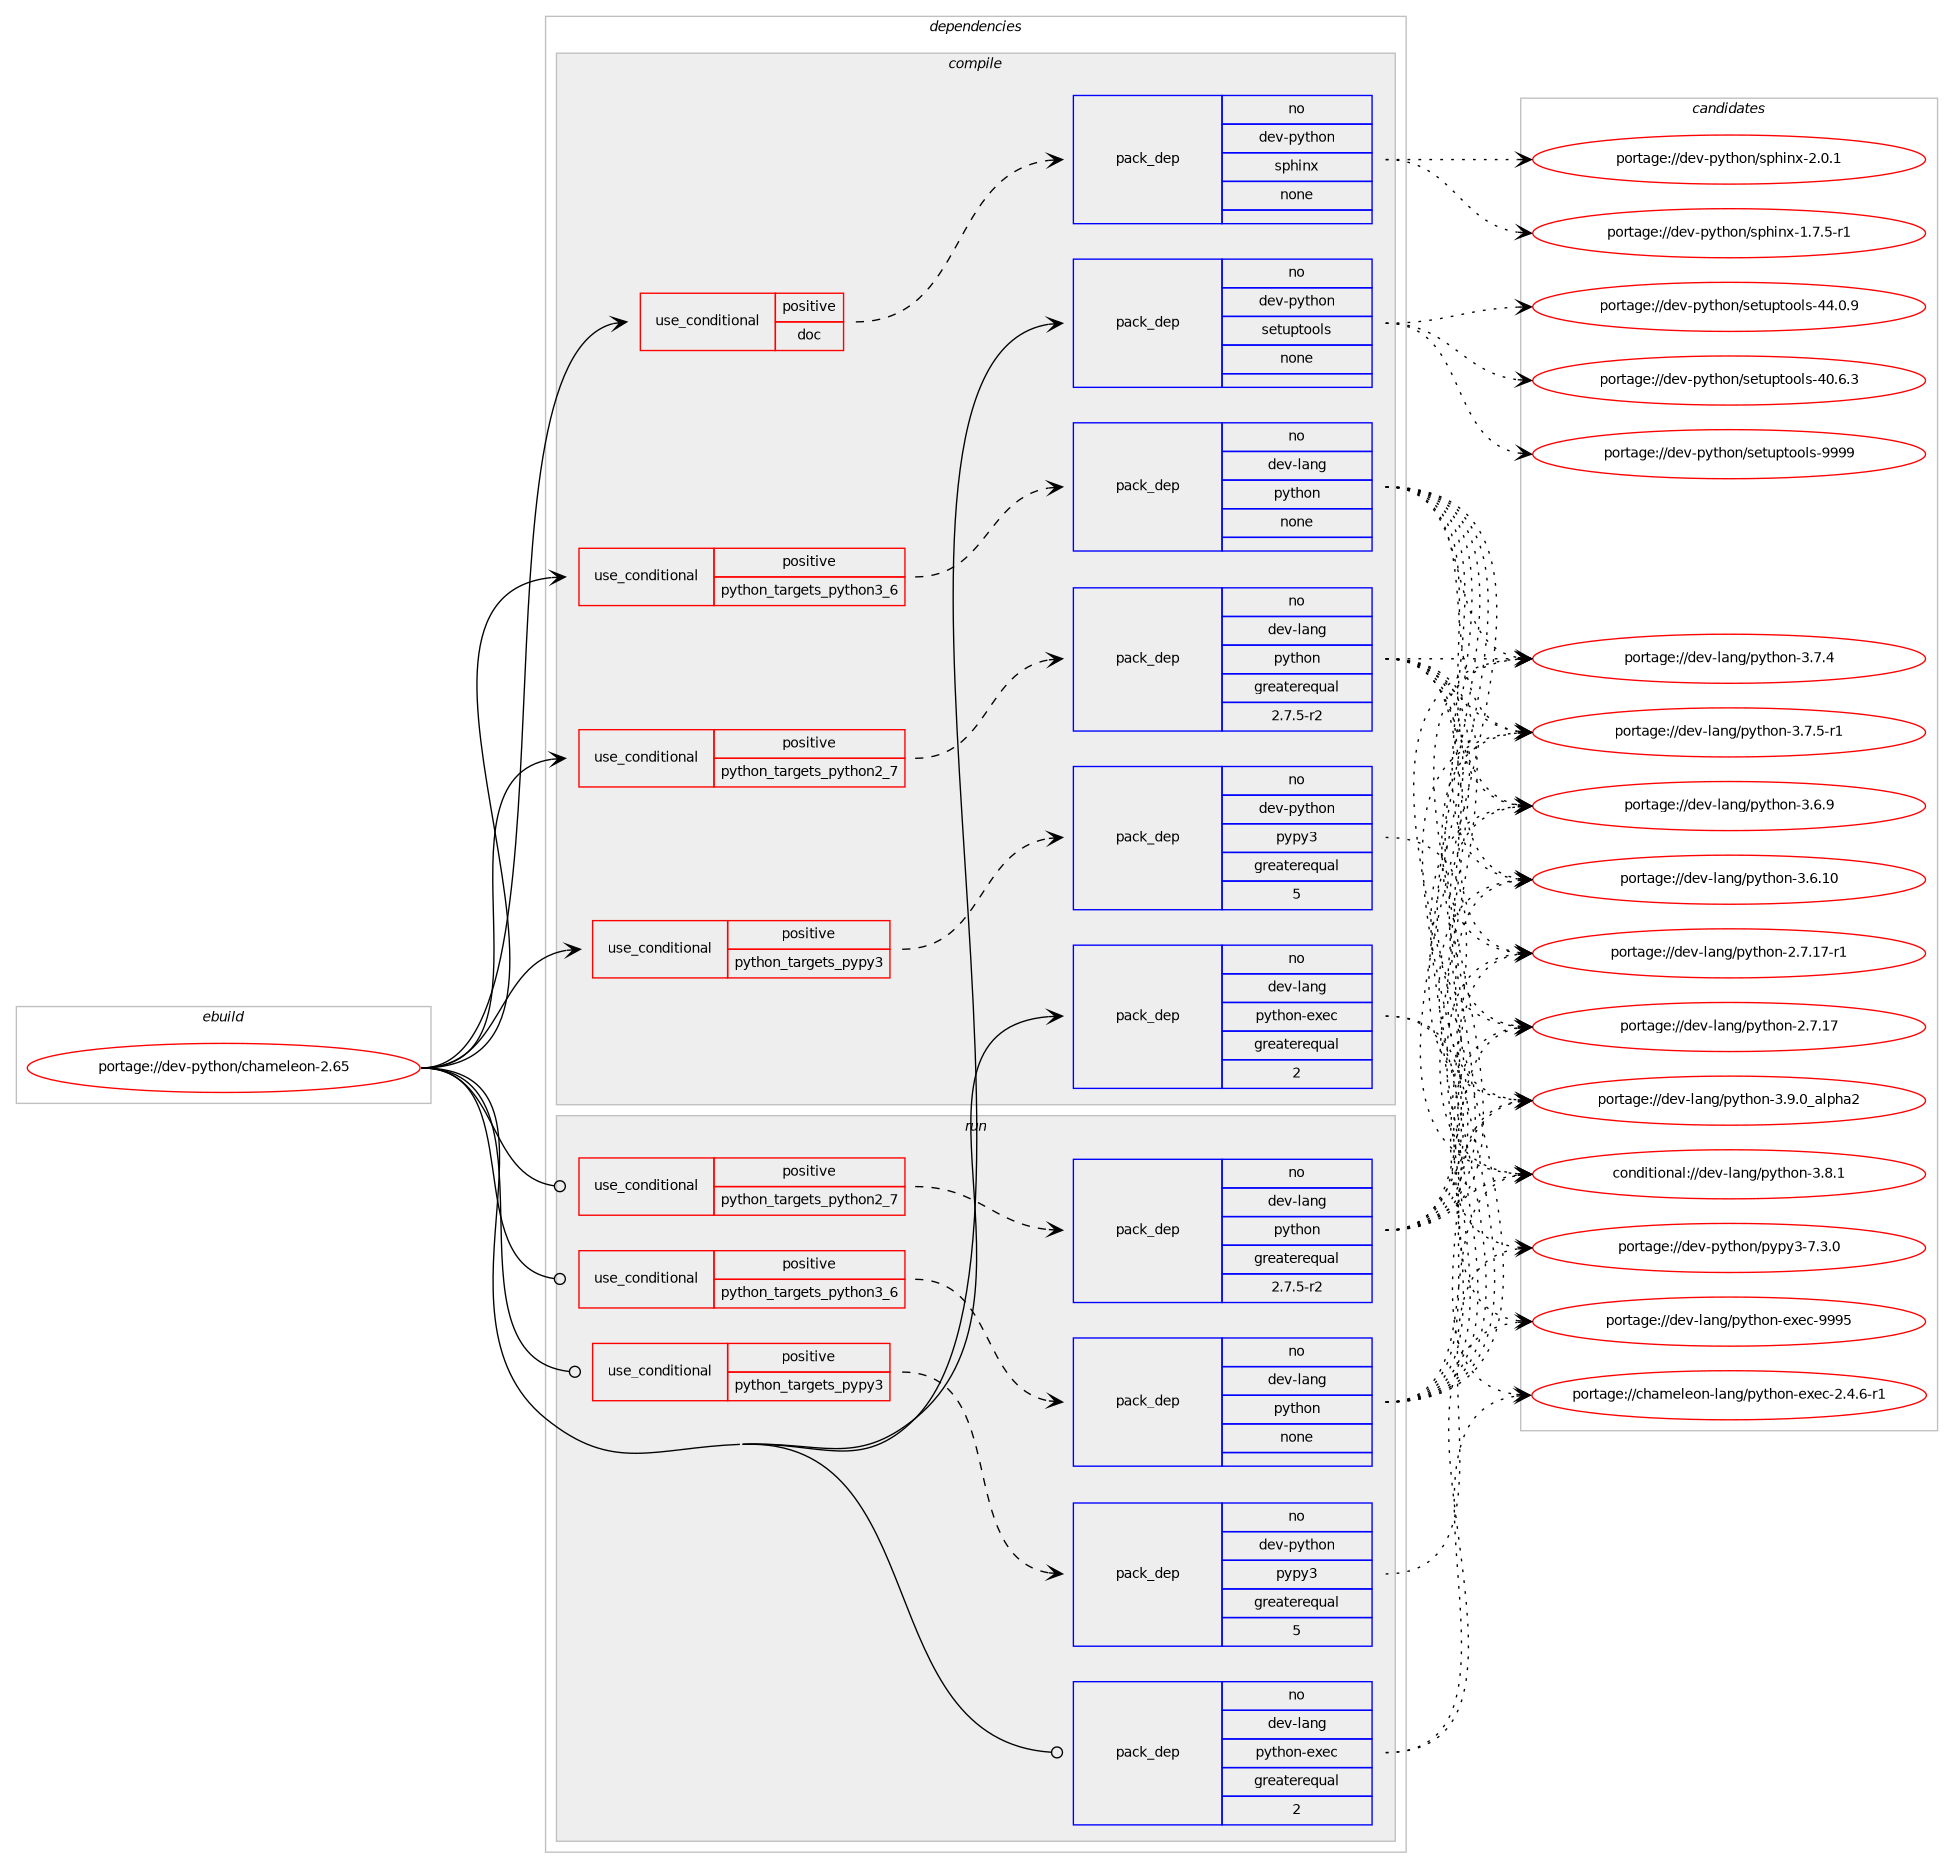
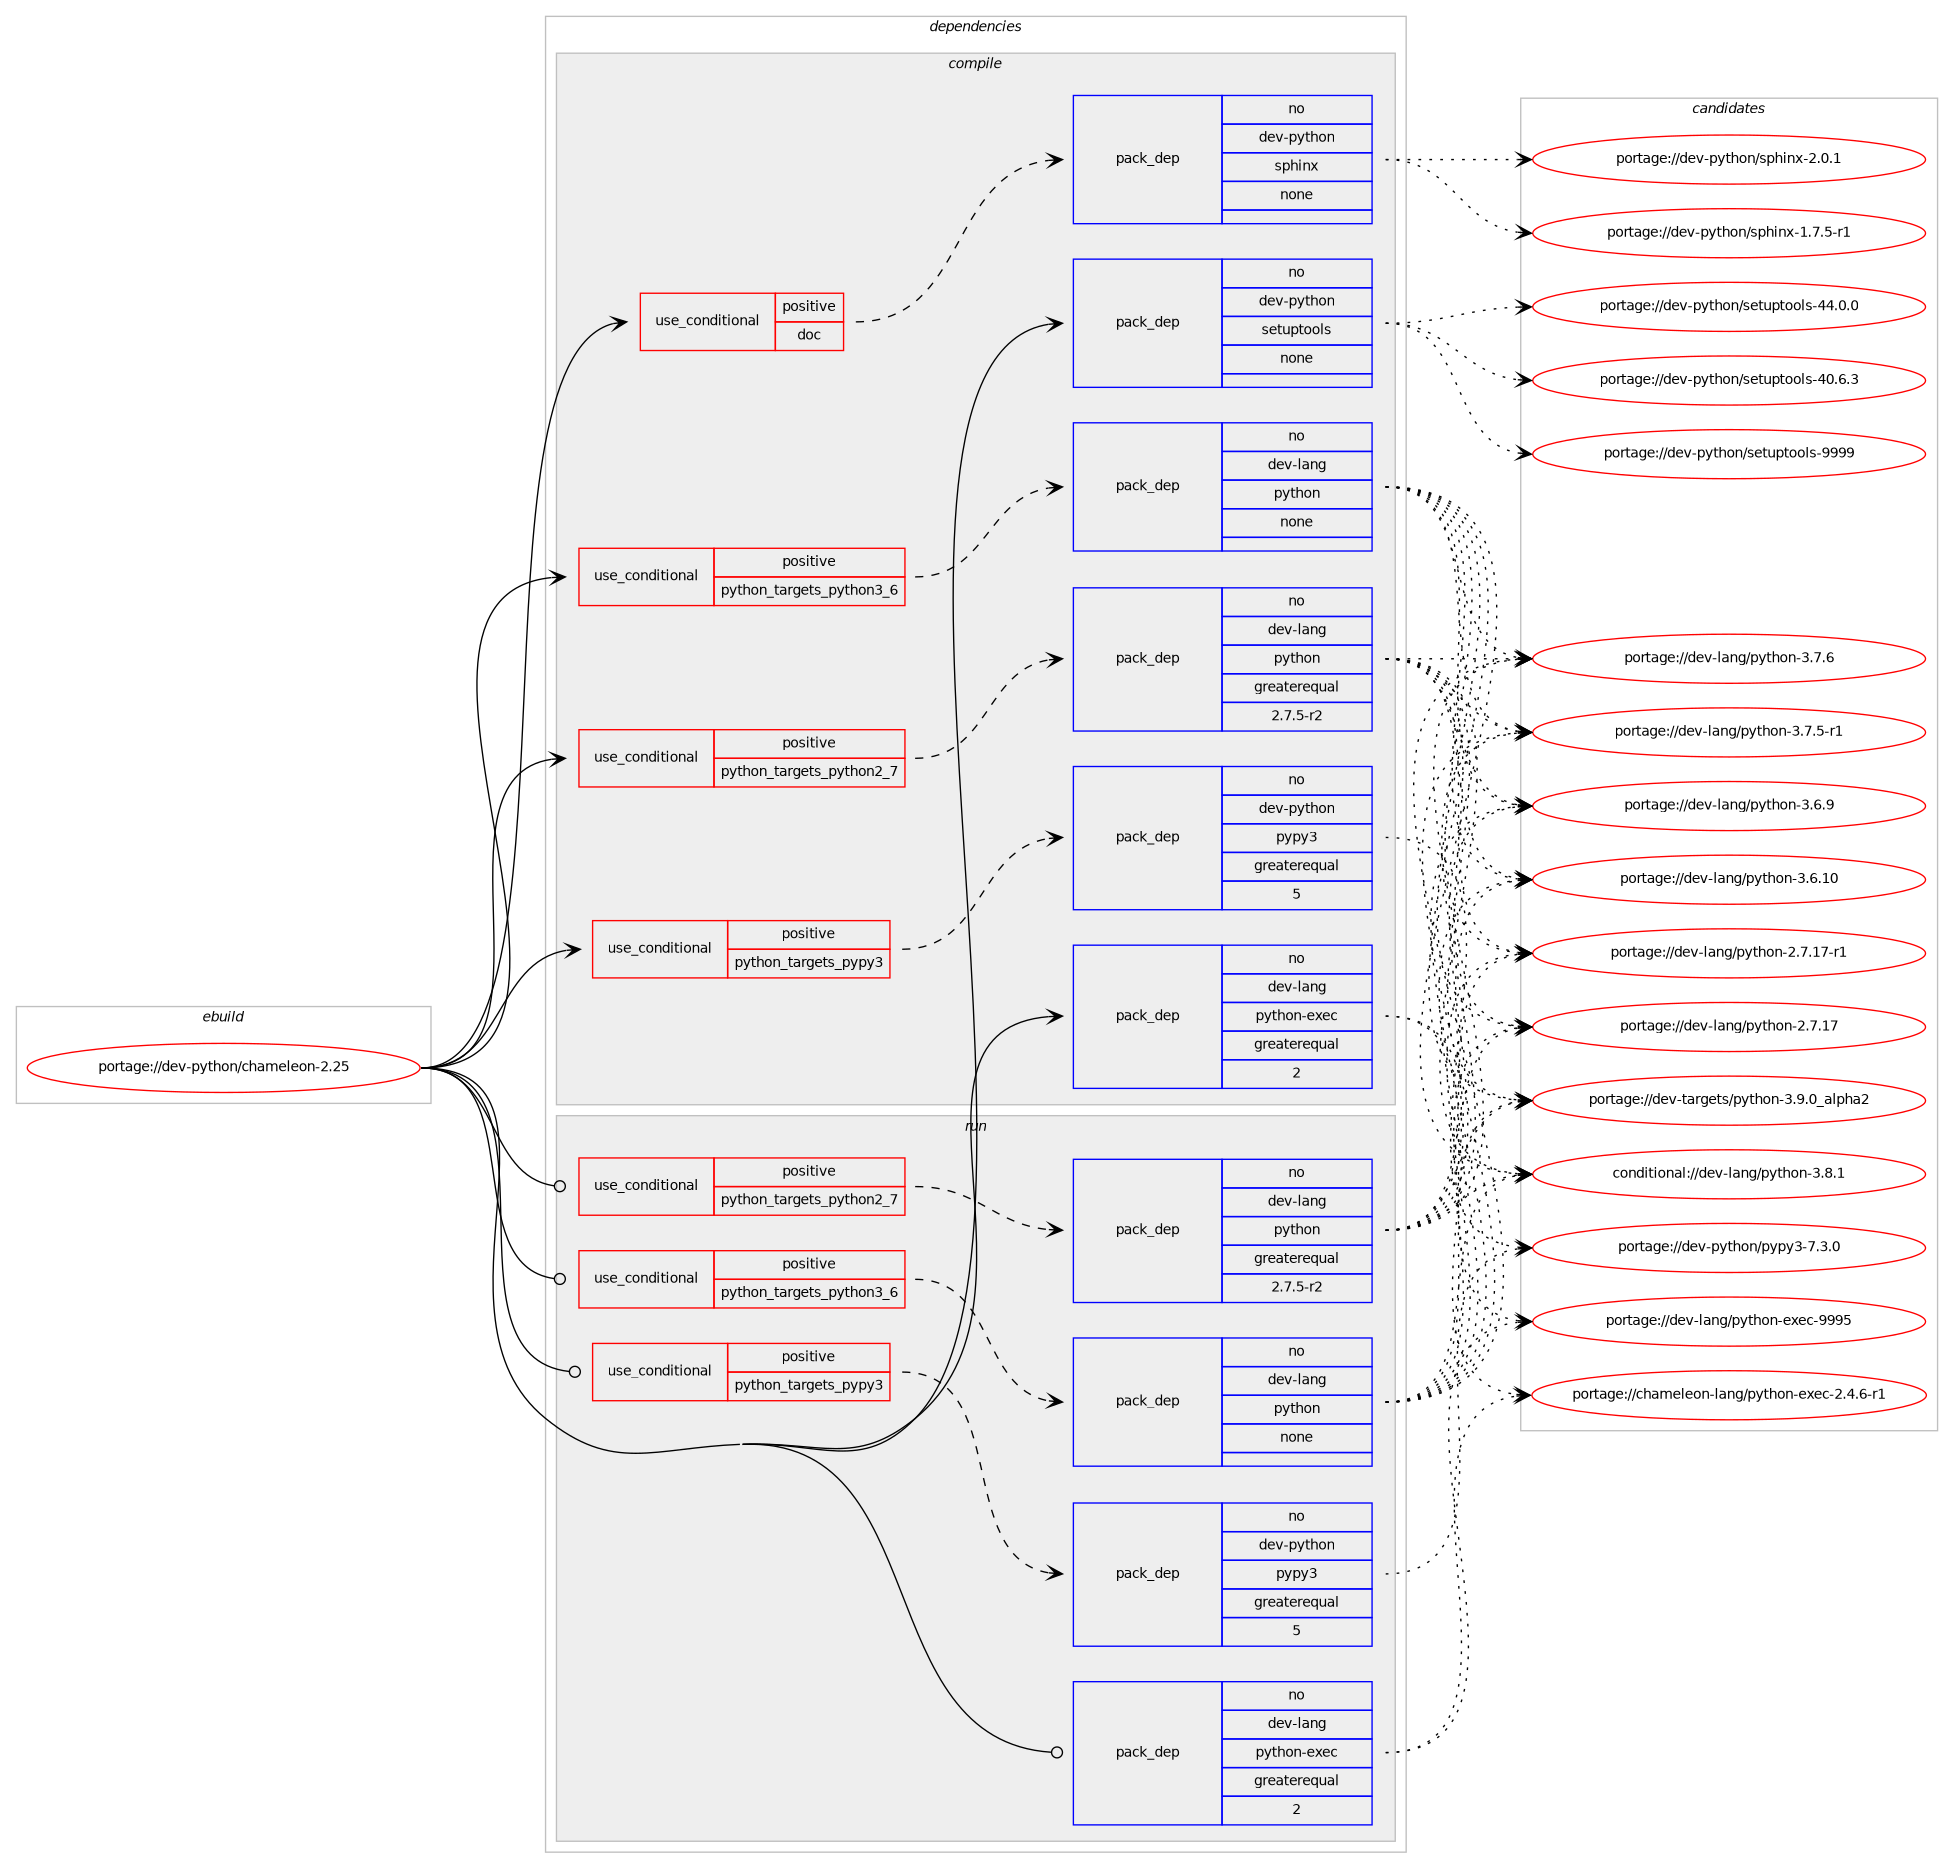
node "portage://dev-python/setuptools-44.0.9": label "portage://dev-python/setuptools-44.0.9" -> "portage://dev-python/setuptools-44.0.0"
node "portage://dev-lang/python-3.7.4": label "portage://dev-lang/python-3.7.4" -> "portage://dev-lang/python-3.7.6"
node "portage://dev-python/chameleon-2.65": label "portage://dev-python/chameleon-2.65" -> "portage://dev-python/chameleon-2.25"
node "portage://dev-lang/python-3.9.0_alpha2": label "portage://dev-lang/python-3.9.0_alpha2" -> "portage://dev-targets/python-3.9.0_alpha2"
